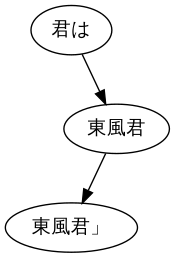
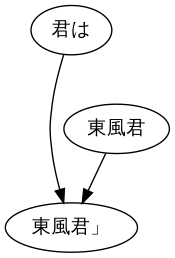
edge "君は" -> "東風君": now "君は" -> "東風君」"
